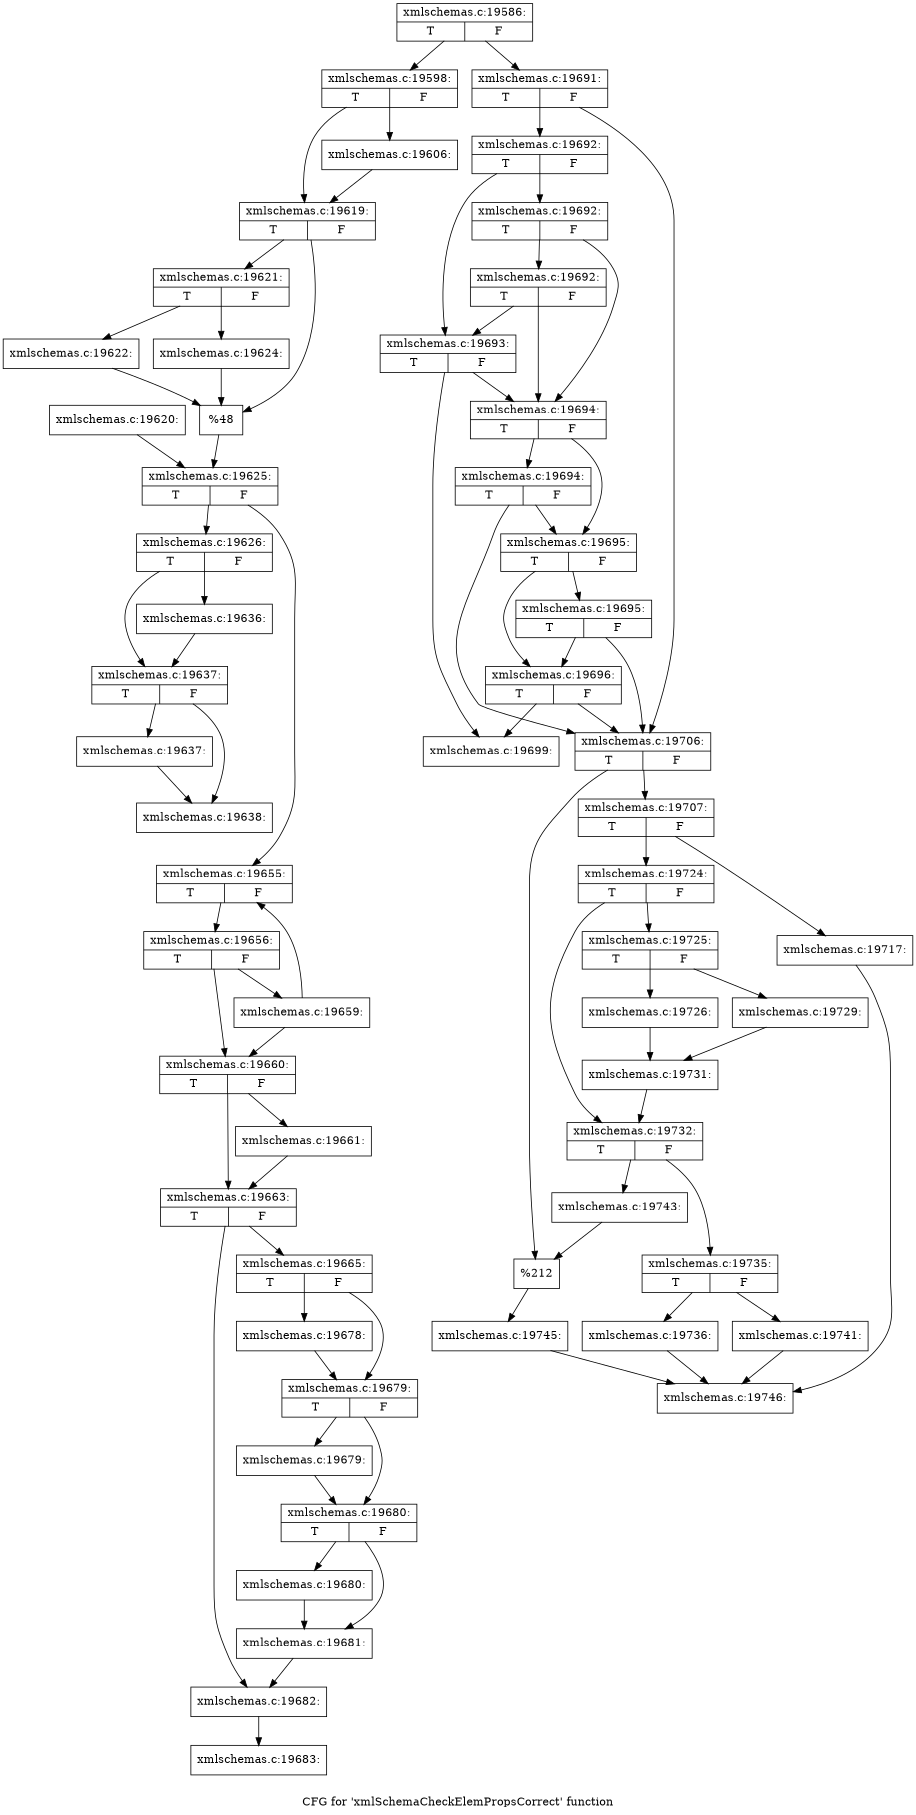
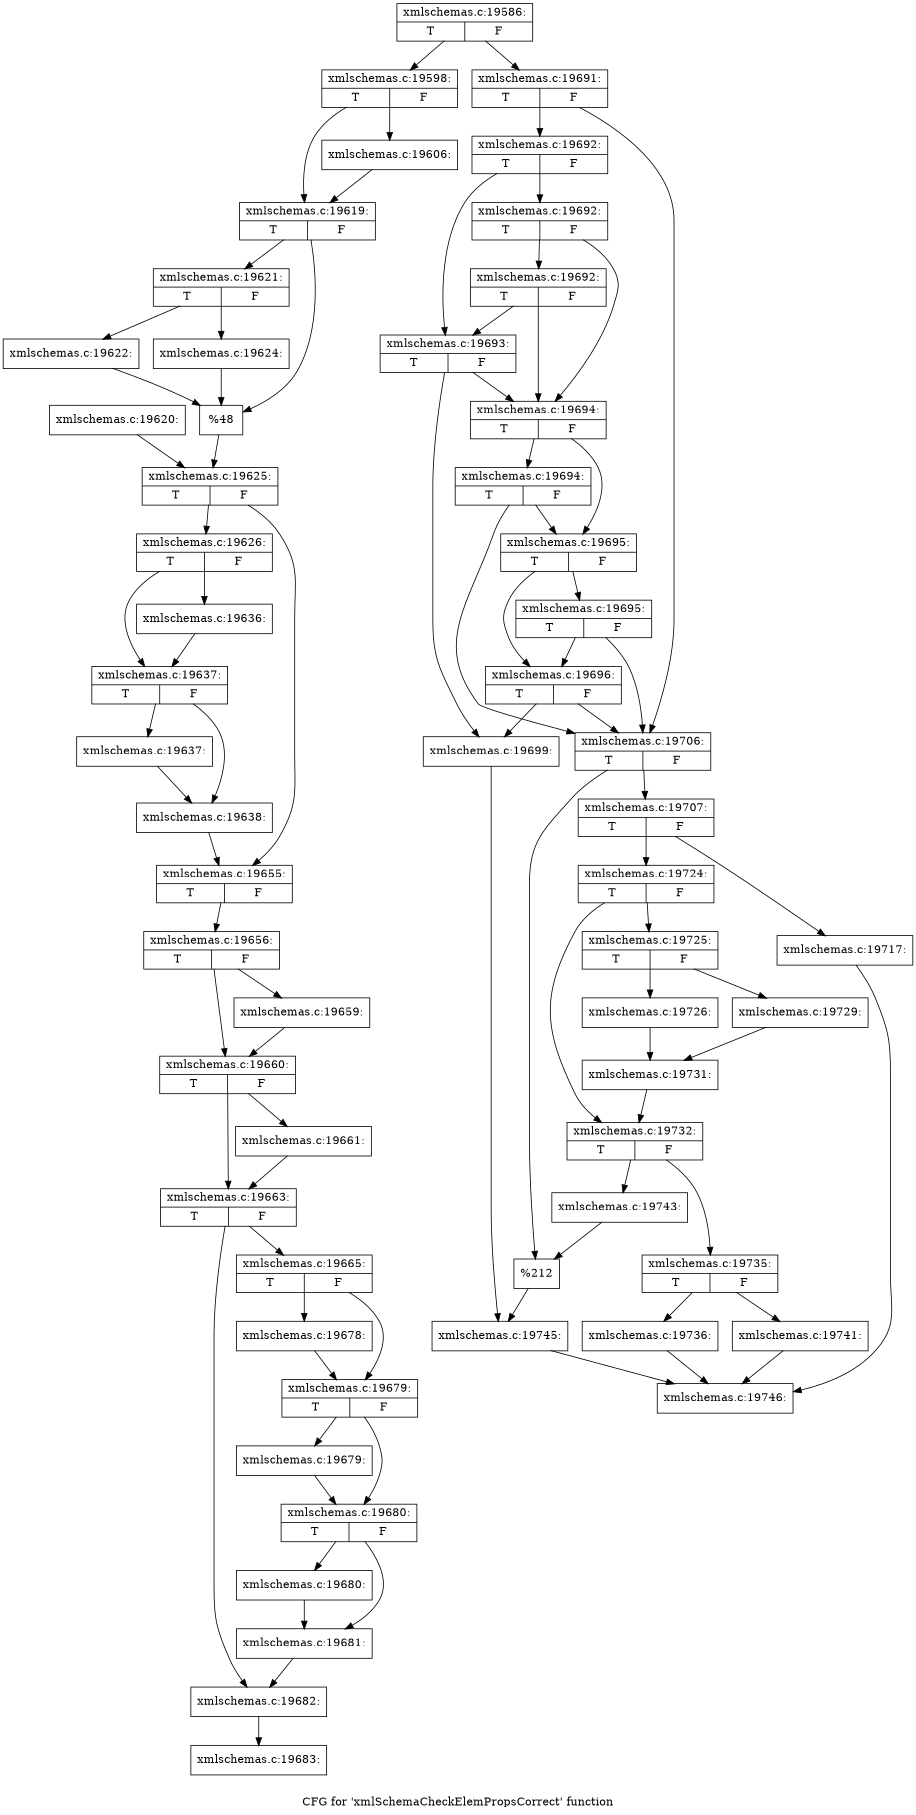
edge "xmlschemas.c:19659:" -> "xmlschemas.c:19655:": now "xmlschemas.c:19638:" -> "xmlschemas.c:19655:"
edge "xmlschemas.c:19699:" -> "xmlschemas.c:19745:": added
